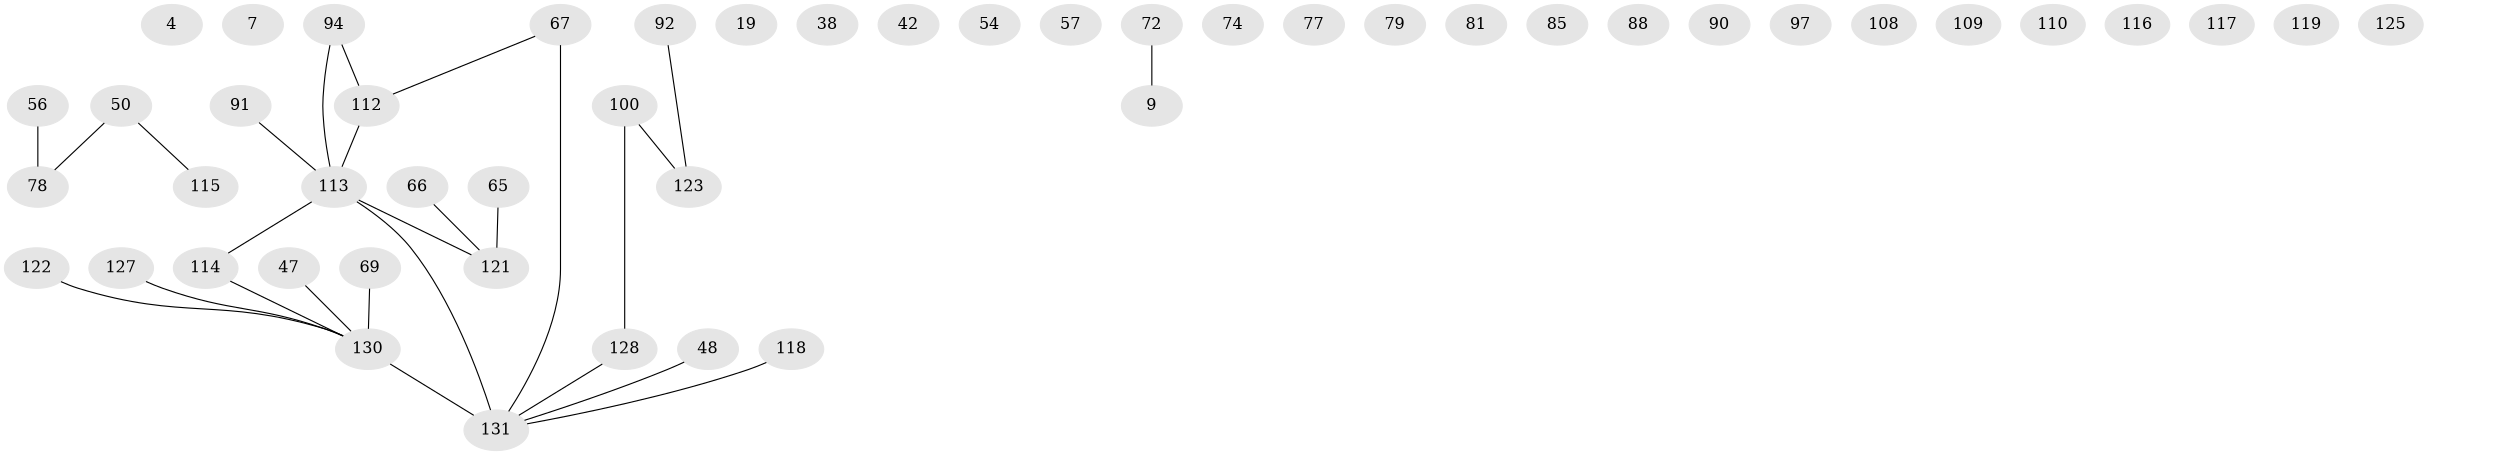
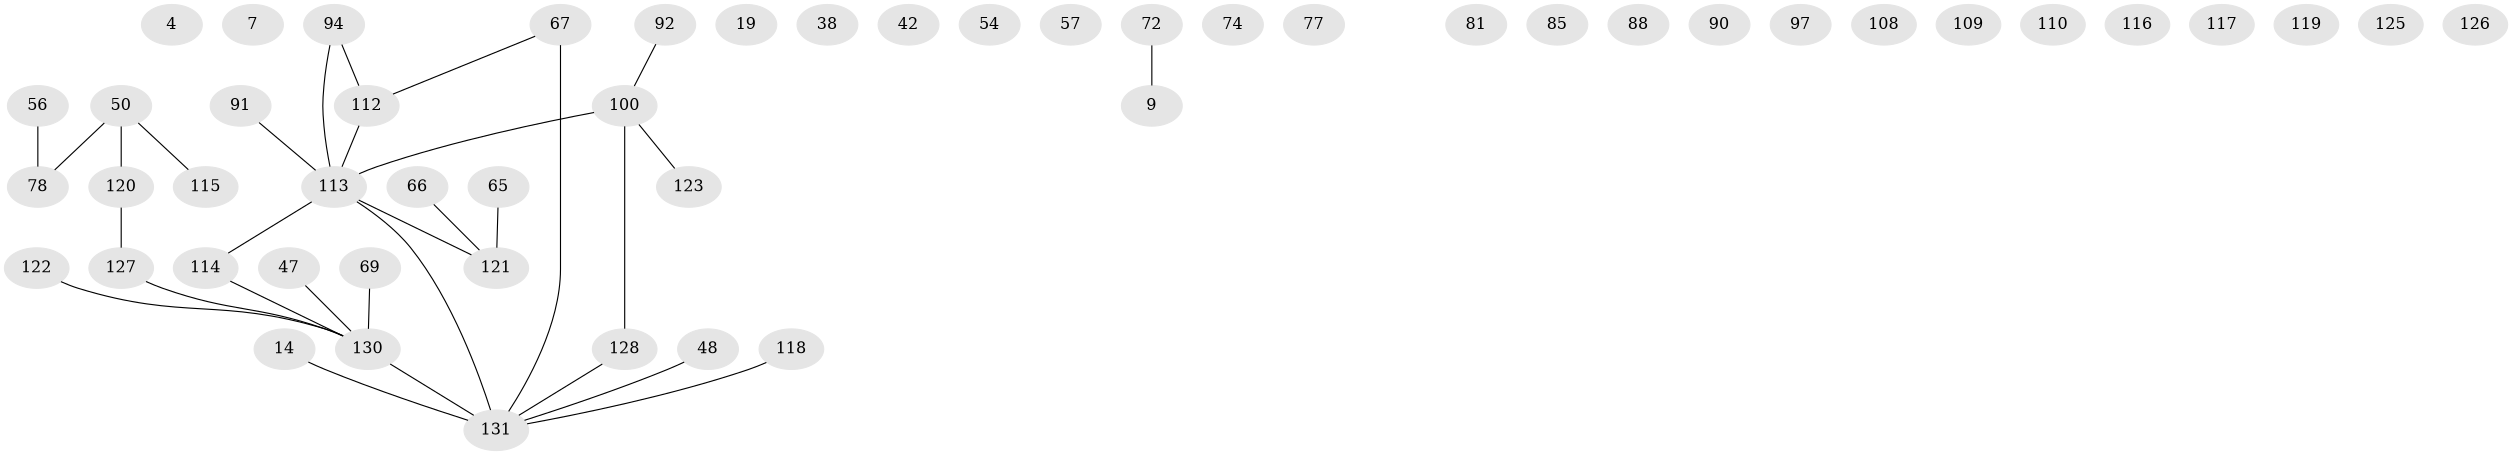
node "79": removed
node "126": added
edge "92" -- "123": now "92" -- "100"
edge "100" -- "113": added
node "120": added
node "14": added
